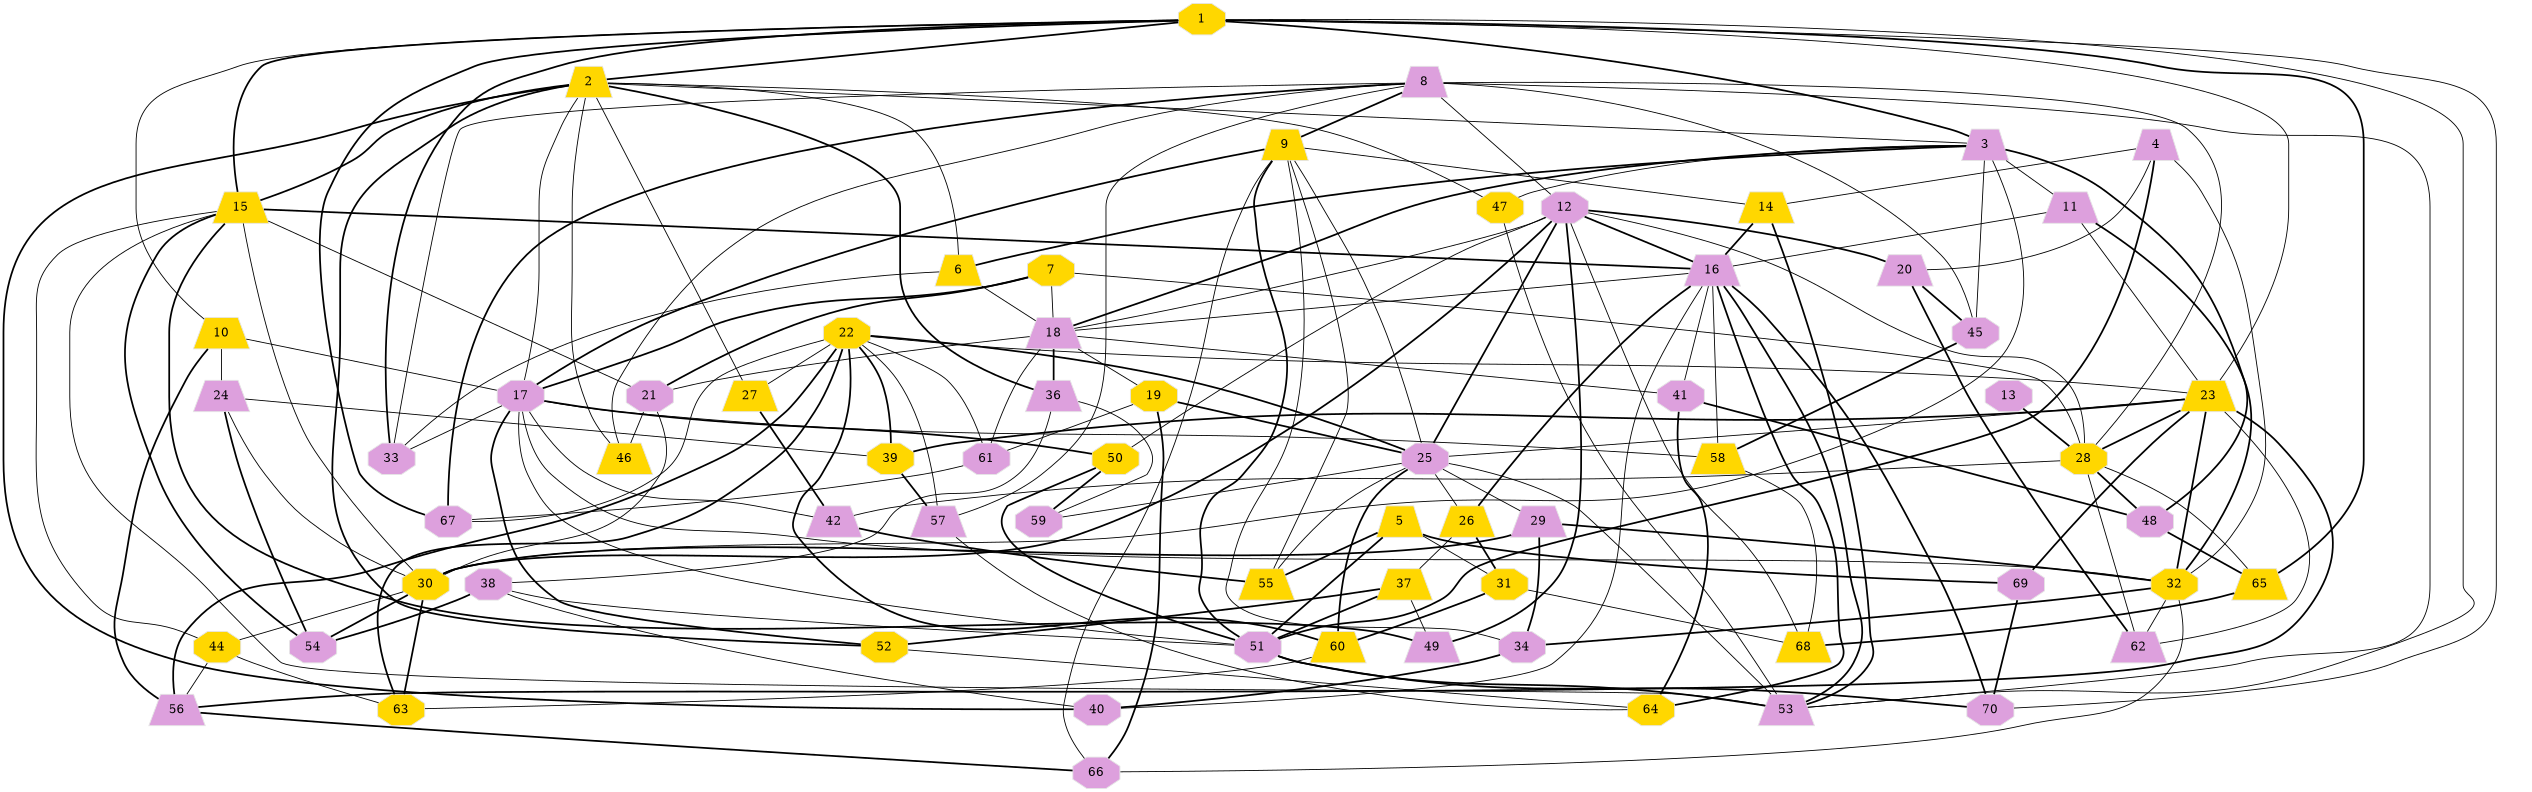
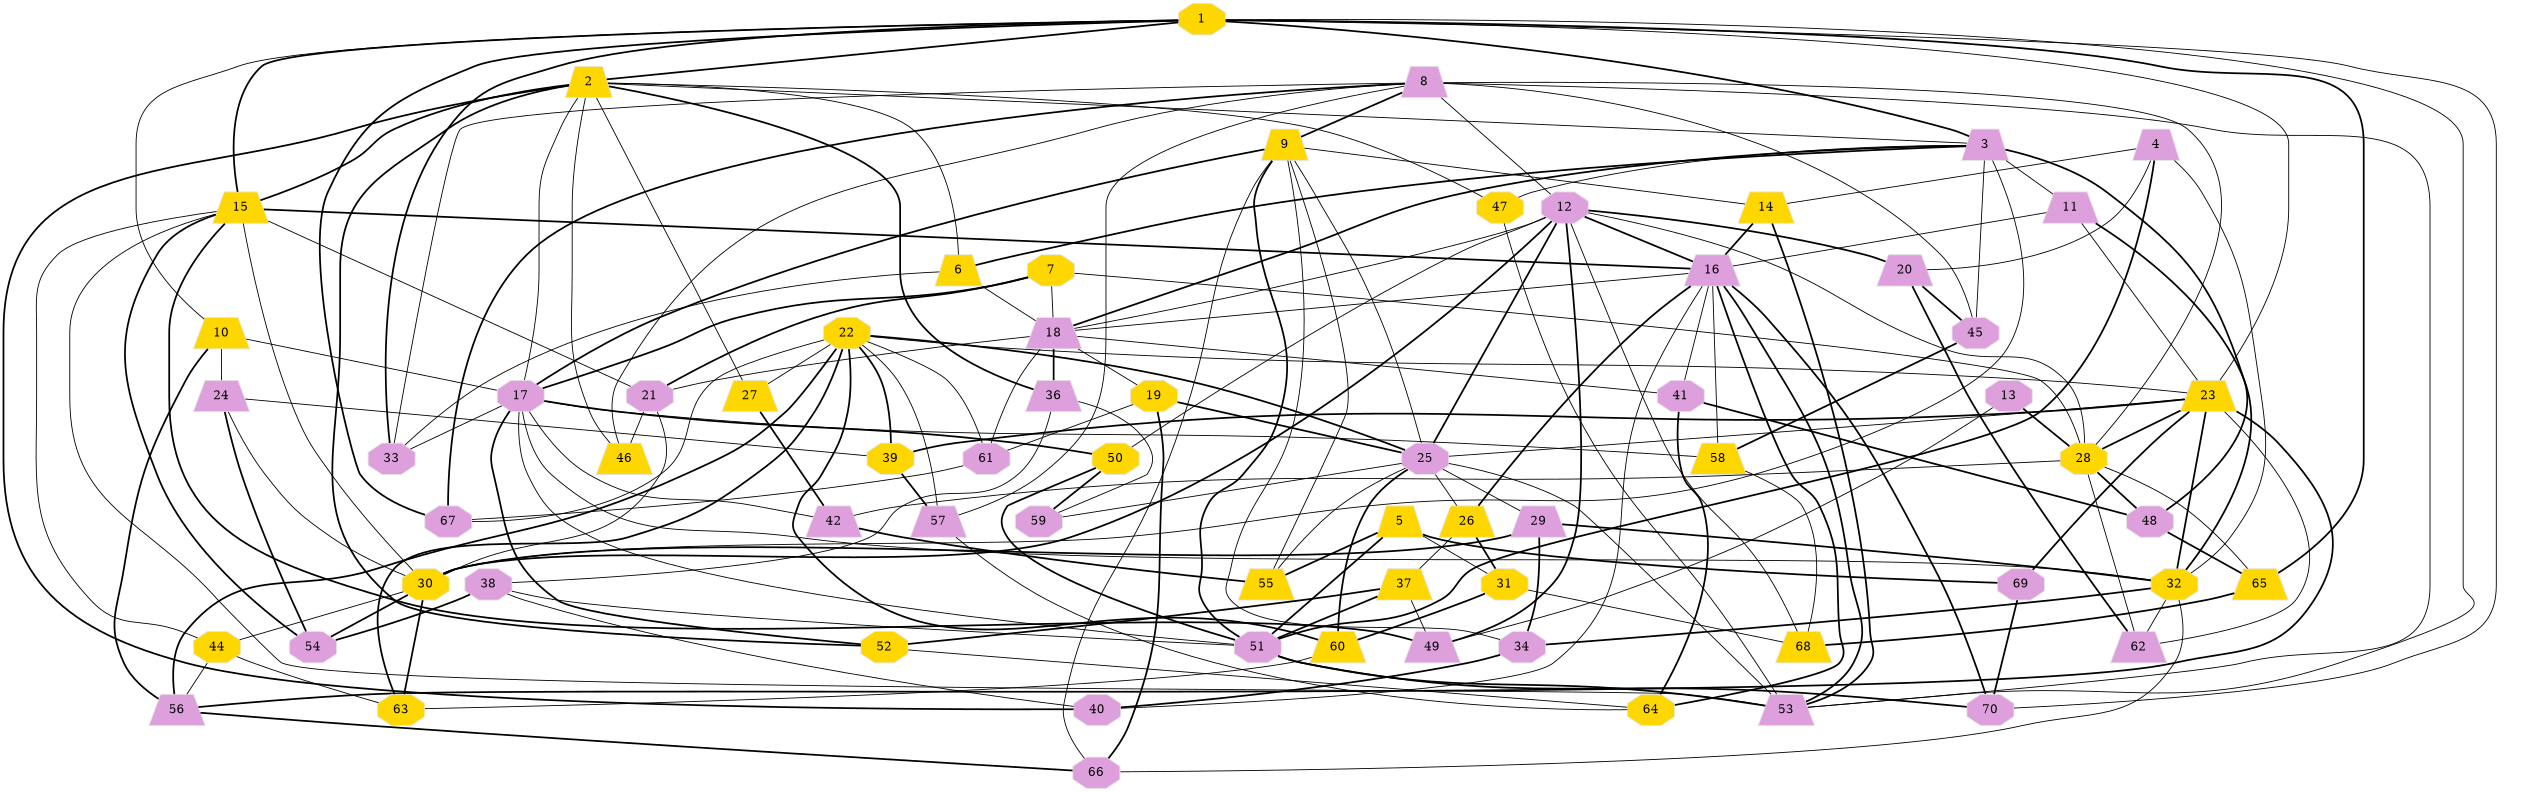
edge "13" -- "49": added
